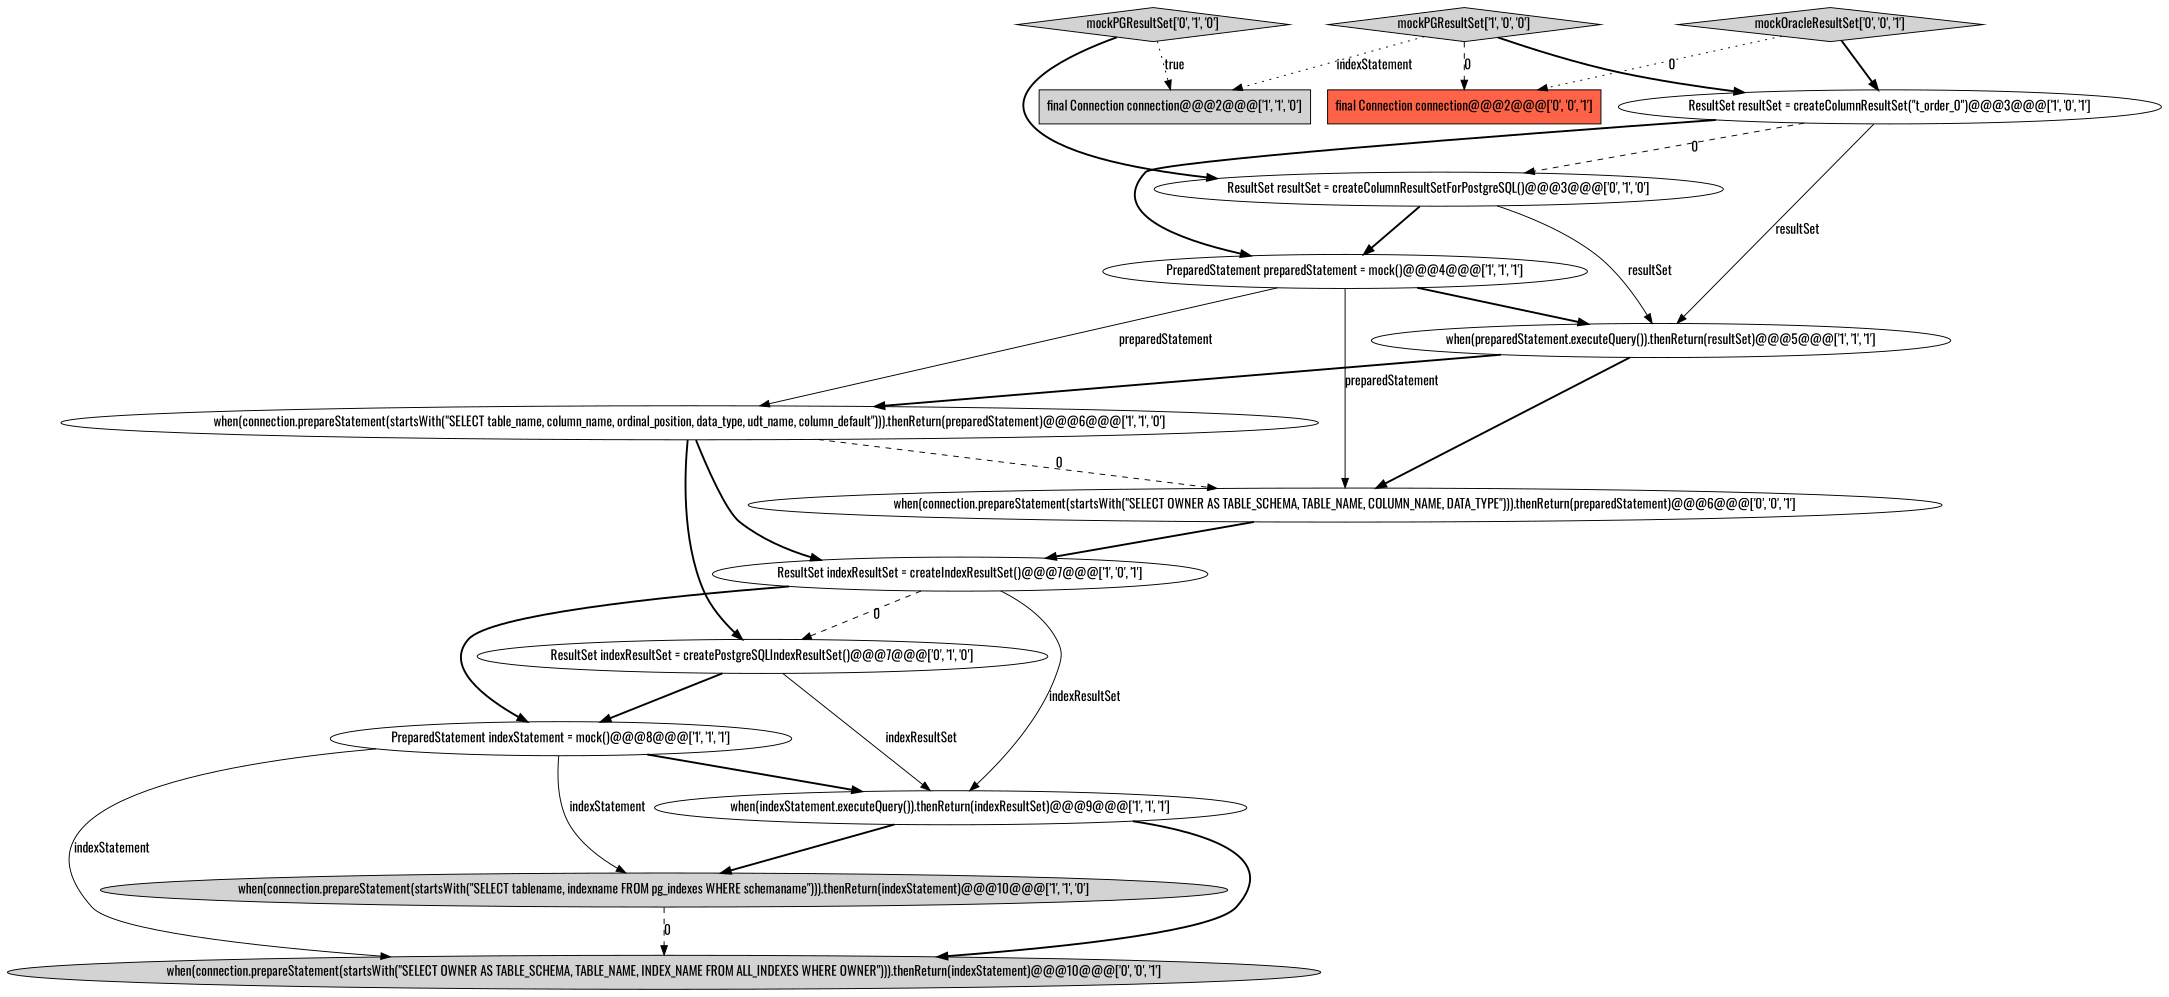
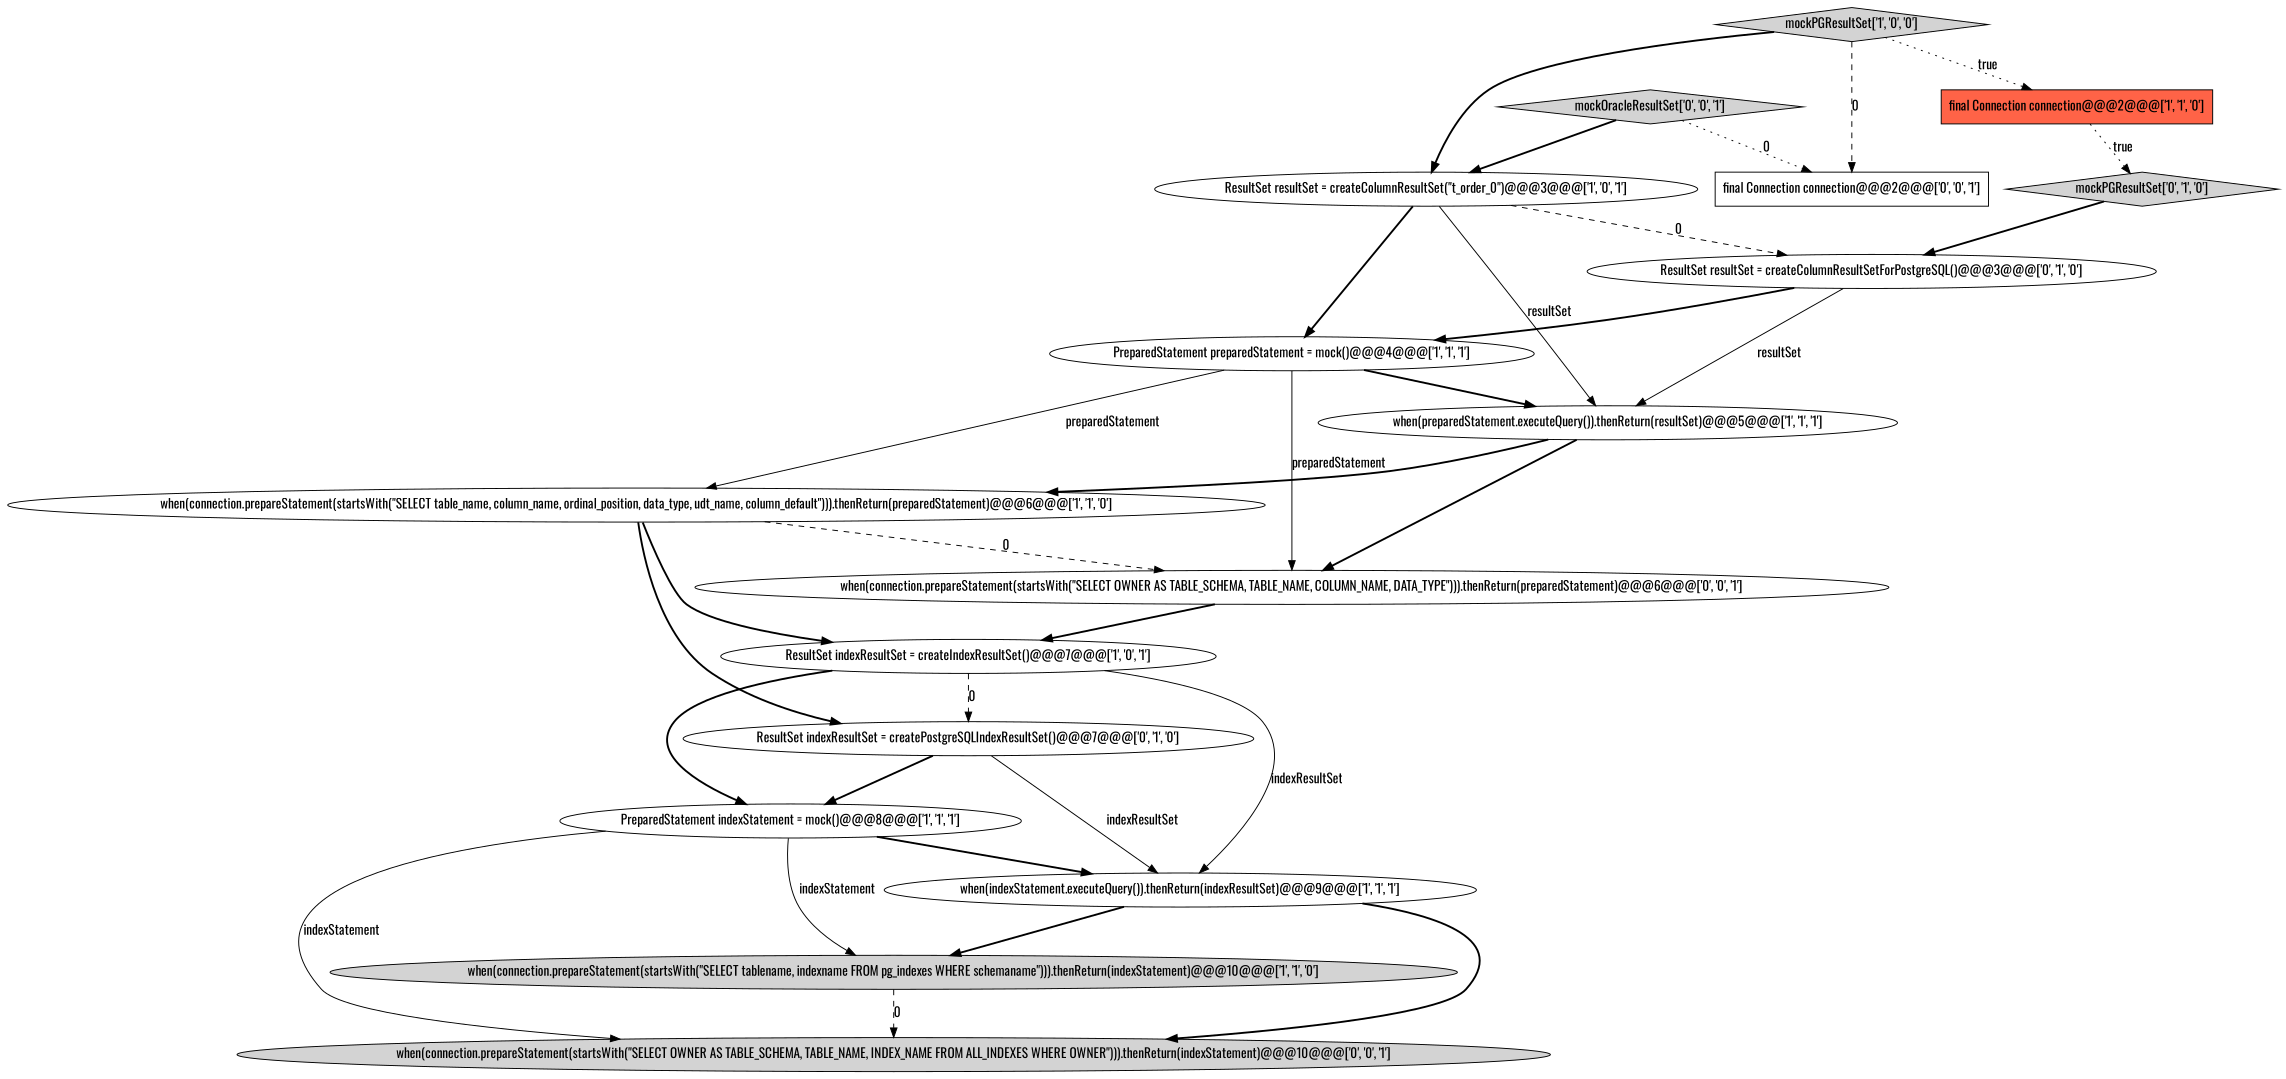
edge "mockPGResultSet['0', '1', '0']" -> "final Connection connection@@@2@@@['1', '1', '0']": reversed
edge "mockPGResultSet['1', '0', '0']" -> "final Connection connection@@@2@@@['1', '1', '0']": label "indexStatement" -> "true"
node "final Connection connection@@@2@@@['1', '1', '0']": fillcolor lightgray -> tomato
node "final Connection connection@@@2@@@['0', '0', '1']": fillcolor tomato -> white
